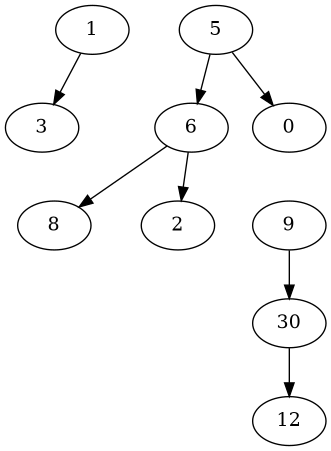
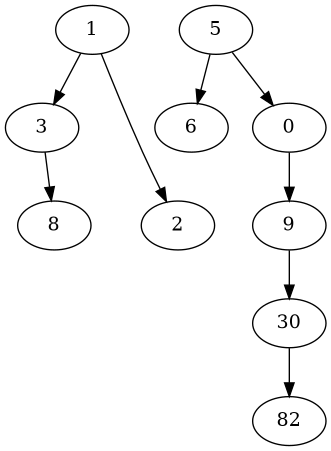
edge "6" -> "2": now "1" -> "2"
edge "0" -> "9": added
edge "6" -> "8": now "3" -> "8"
node "12": label "12" -> "82"
